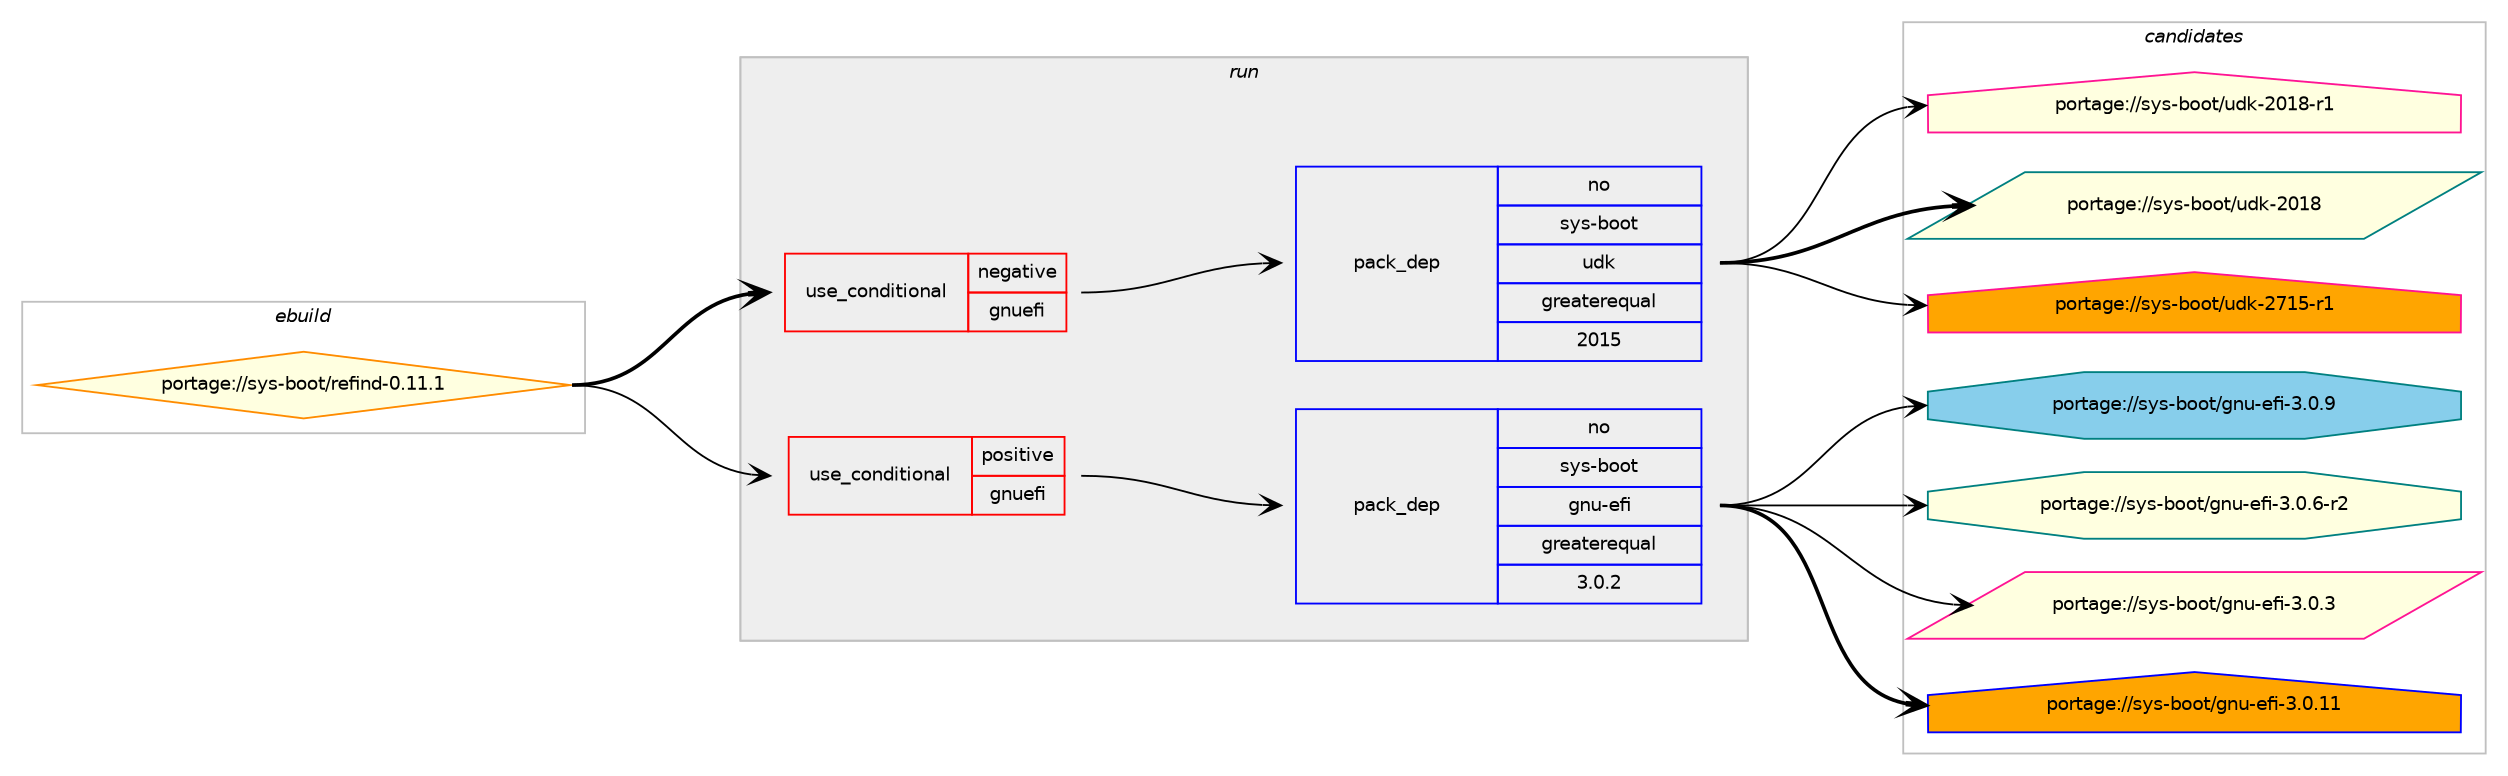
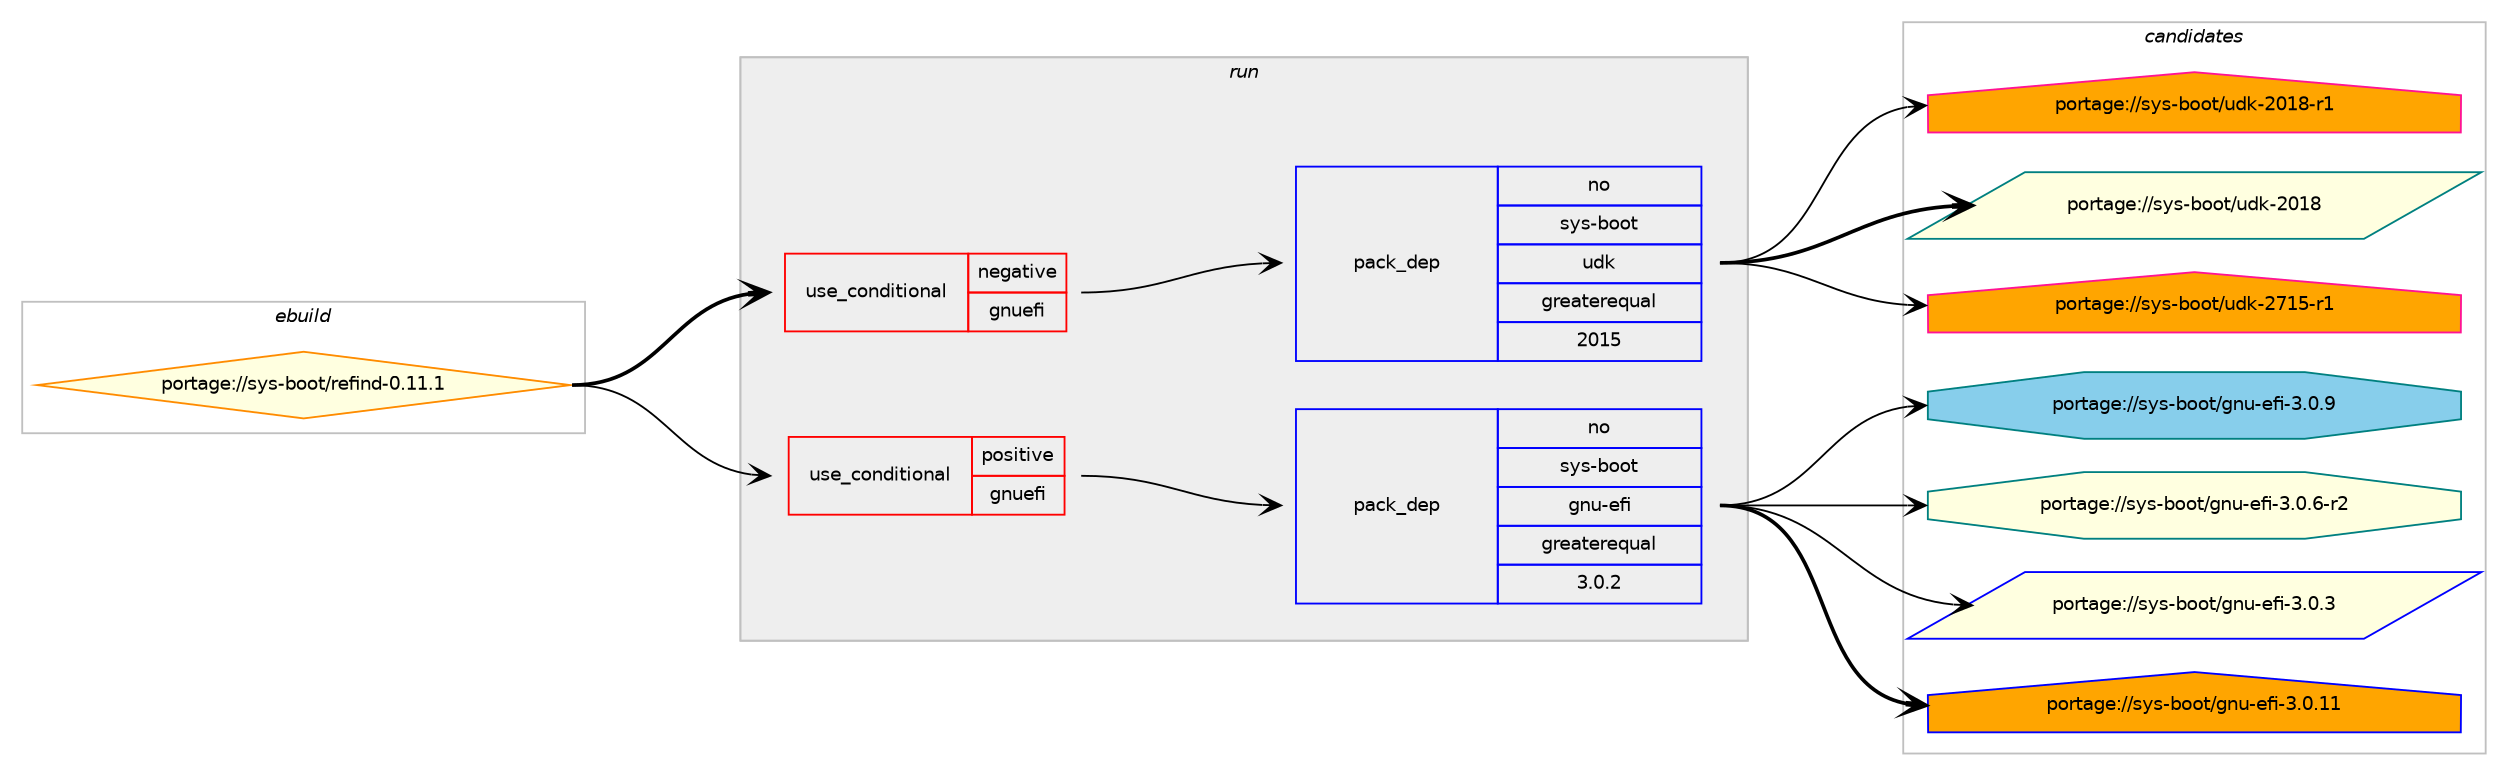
node "portage://sys-boot/udk-2018-r1": fillcolor lightyellow -> orange
node "portage://sys-boot/gnu-efi-3.0.3": color deeppink -> blue
